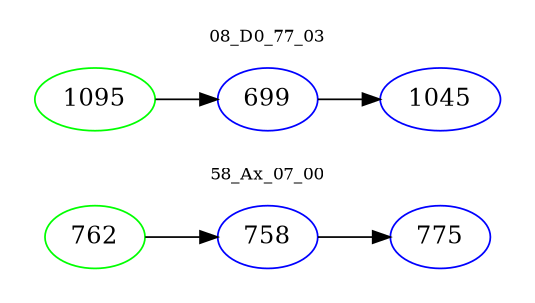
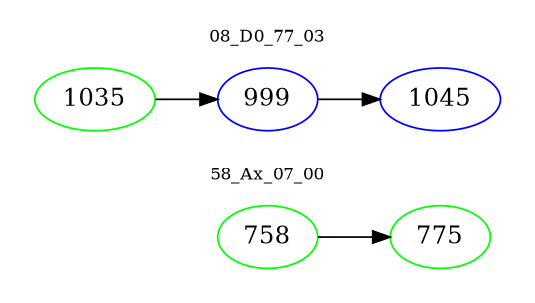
node "1095": label "1095" -> "1035"
node "699": label "699" -> "999"
node "762": removed
node "758": color blue -> green
node "775": color blue -> green
